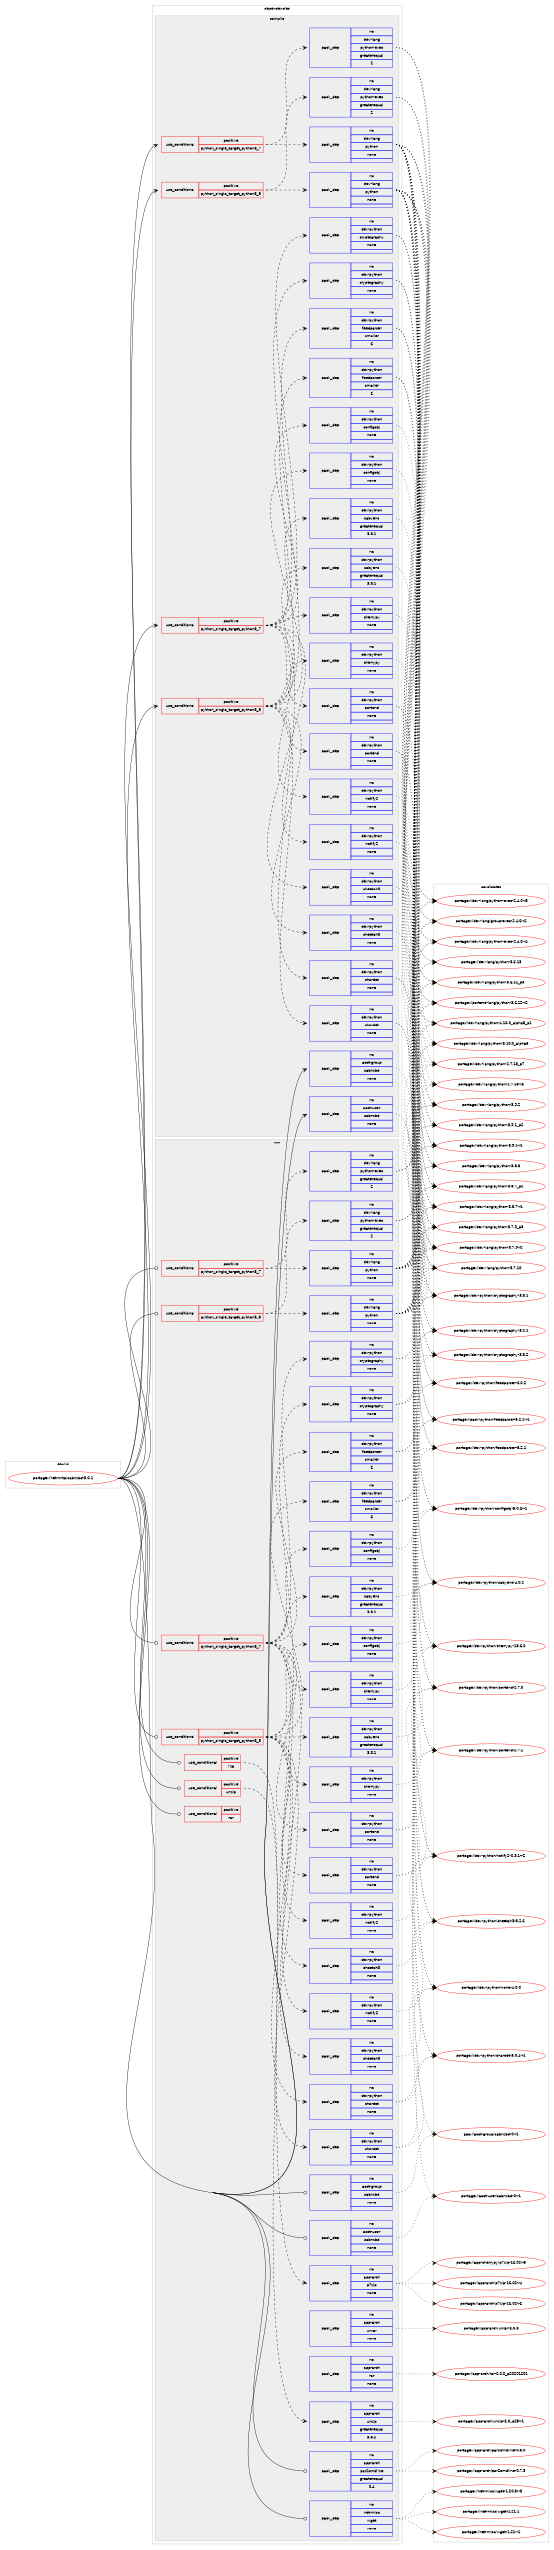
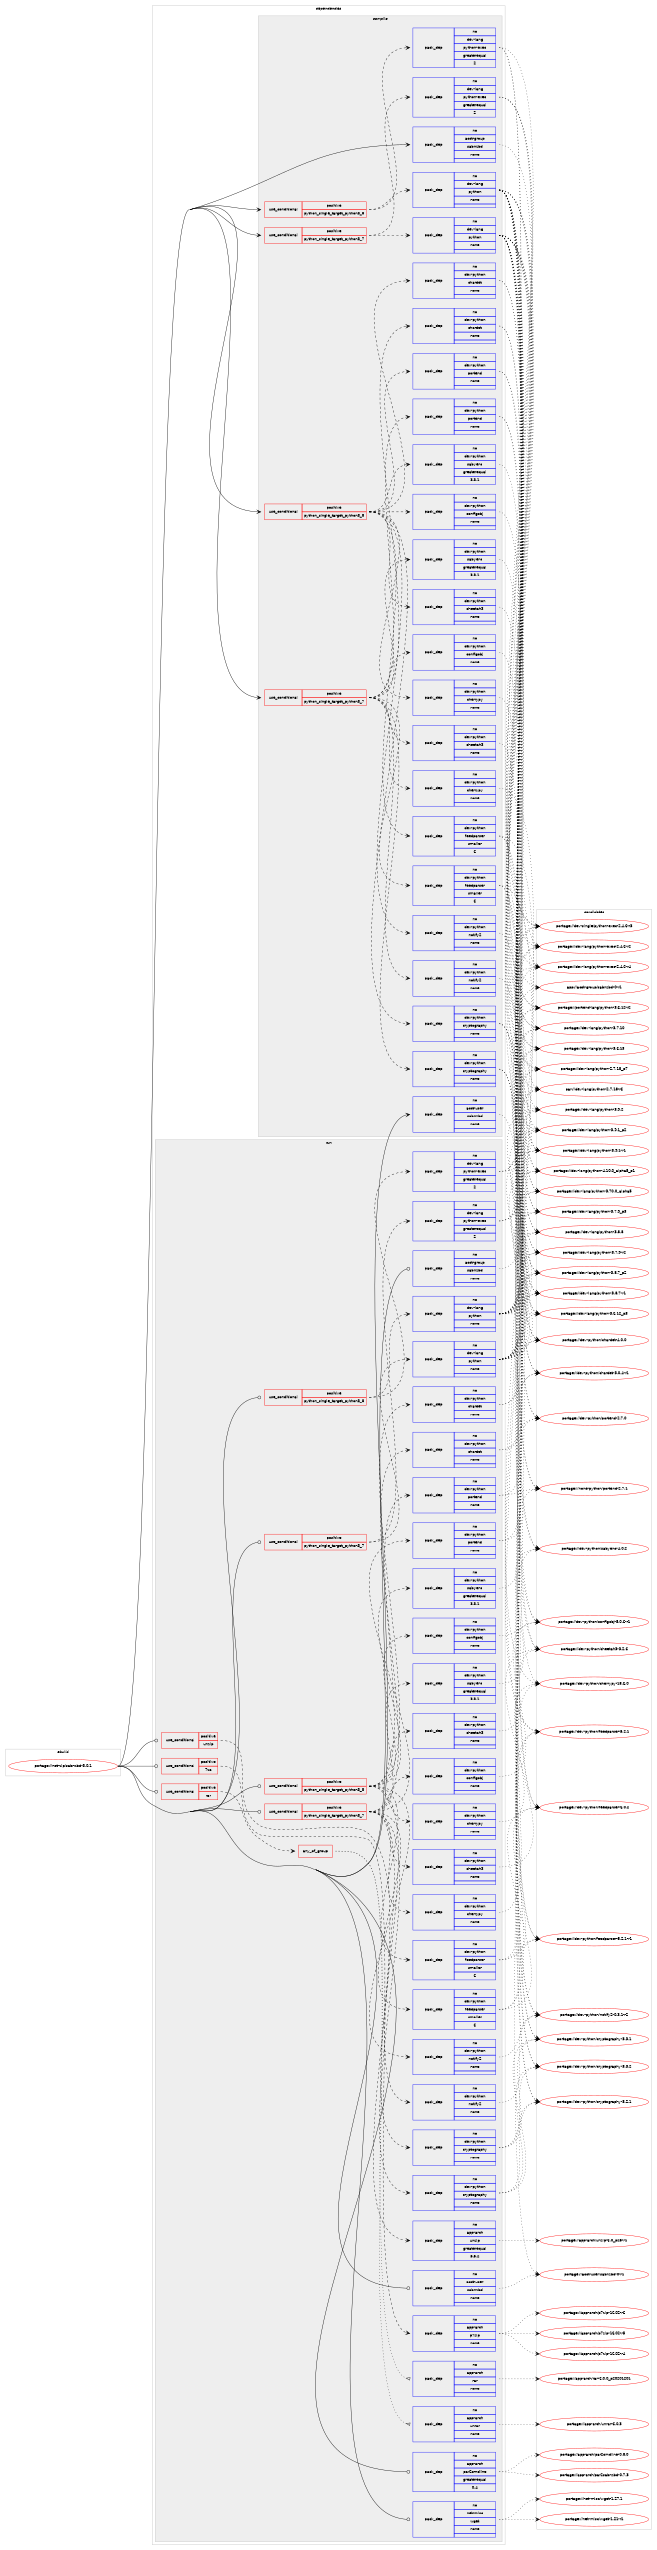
node "portage://dev-lang/python-exec-2.4.6-r3": label "portage://dev-lang/python-exec-2.4.6-r3" -> "portage://dev-single/python-exec-2.4.6-r3"
node "portage://dev-lang/group-exec-2.4.6-r2": label "portage://dev-lang/group-exec-2.4.6-r2" -> "portage://dev-lang/python-exec-2.4.6-r2"
node "portage://dev-lang/python-3.10.0_alpha5": label "portage://dev-lang/python-3.10.0_alpha5" -> "portage://dev-lang/python-3.70.0_alpha5"
node "portage://dev-lang/python-2.7.18-r6": label "portage://dev-lang/python-2.7.18-r6" -> "par://dev-lang/python-2.7.18-r6"
node "portage://pack-python/feedparser-5.2.1-r1": label "portage://pack-python/feedparser-5.2.1-r1" -> "portage://dev-python/feedparser-5.2.1-r1"
node "portage://net-nntp/sabnzbd-3.0.1": label "portage://net-nntp/sabnzbd-3.0.1" -> "portage://net-zip/sabnzbd-3.0.1"
node "portage://dev-python/portend-2.7.1": label "portage://dev-python/portend-2.7.1" -> "portage://none-python/portend-2.7.1"
node "any_of_group": added
node "portage://dev-python/none-4.0.0": label "portage://dev-python/none-4.0.0" -> "portage://dev-python/chardet-4.0.0"
node "portage://app-cherrypy/p7zip-16.02-r5": label "portage://app-cherrypy/p7zip-16.02-r5" -> "portage://app-arch/p7zip-16.02-r5"
node "portage://app-arch/par2cmdline-0.7.3": label "portage://app-arch/par2cmdline-0.7.3" -> "portage://app-arch/par2sabnzbd-0.7.3"
node "portage://net-misc/wget-1.20.3-r3": removed
node "portage://net-misc/wget-1.21.1": label "portage://net-misc/wget-1.21.1" -> "portage://net-misc/wget-1.27.1"
